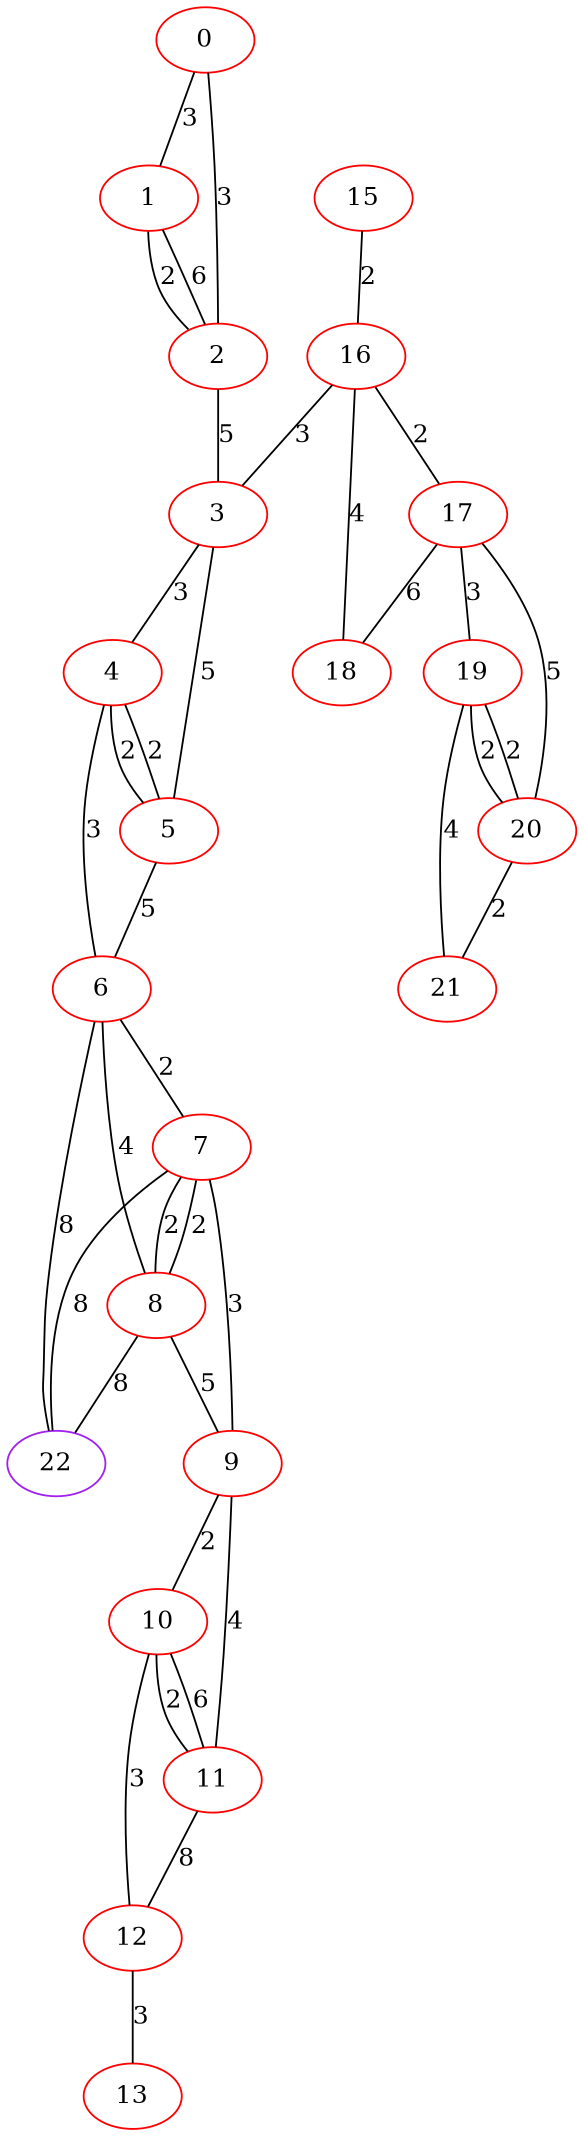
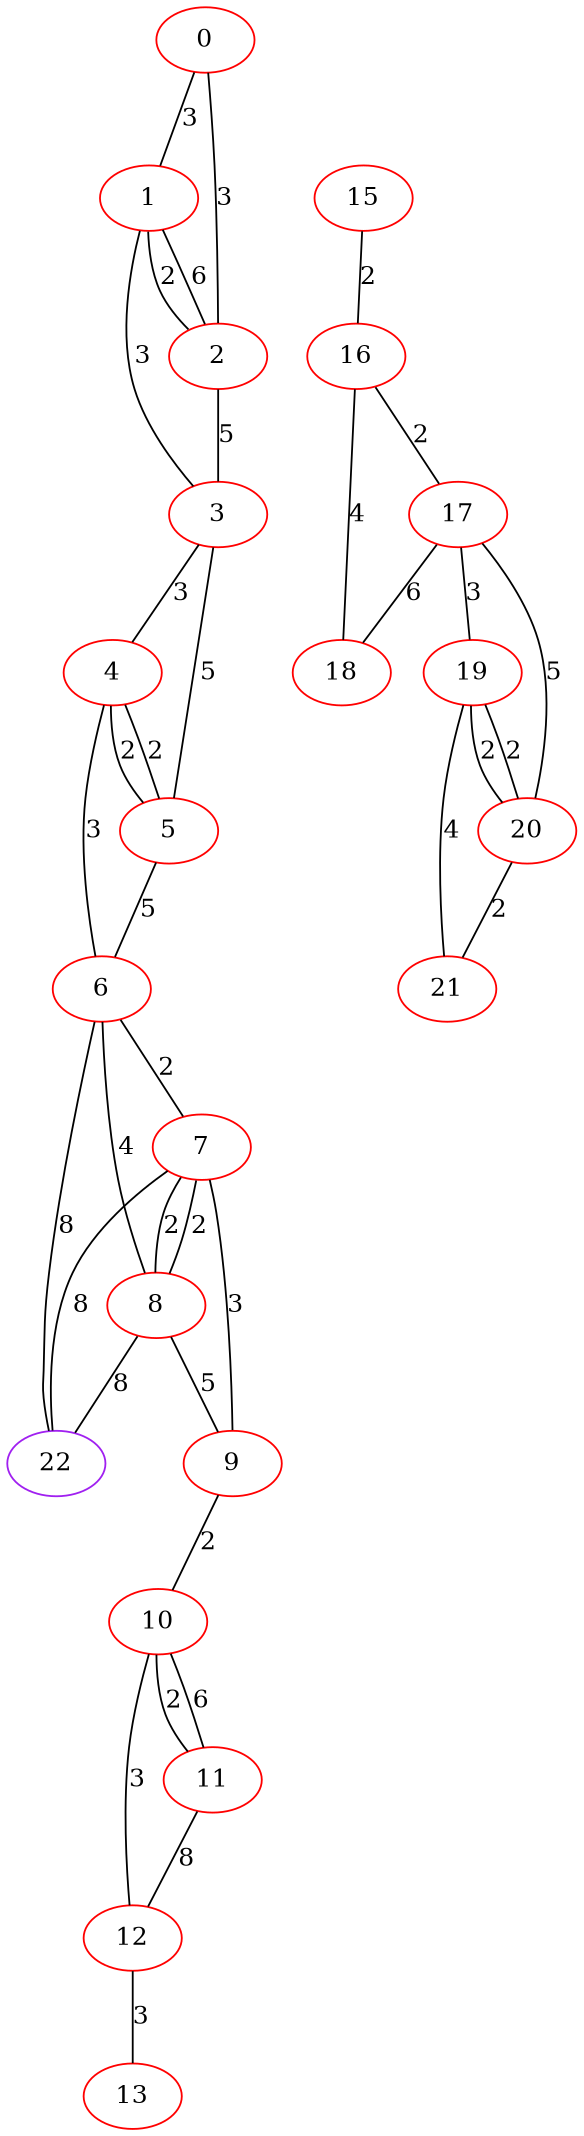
edge "16" -- "3": now "1" -- "3"
edge "9" -- "11": removed, label "4"
